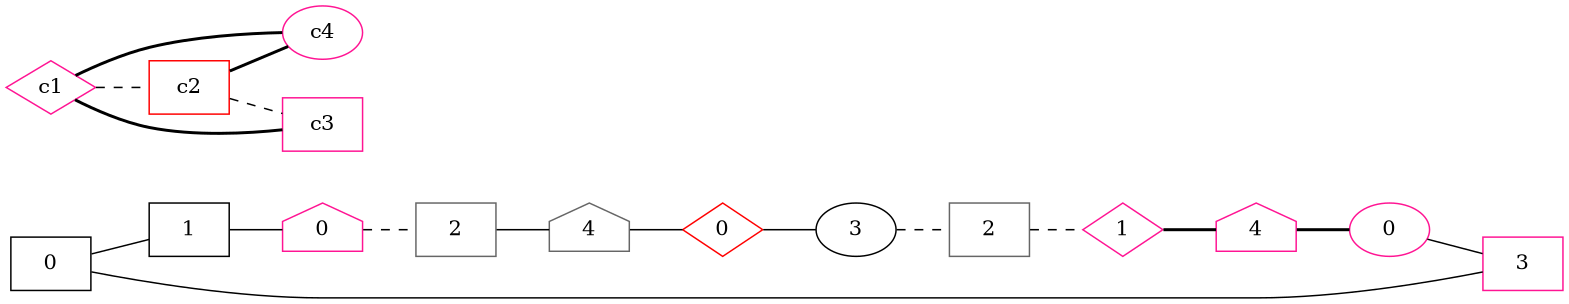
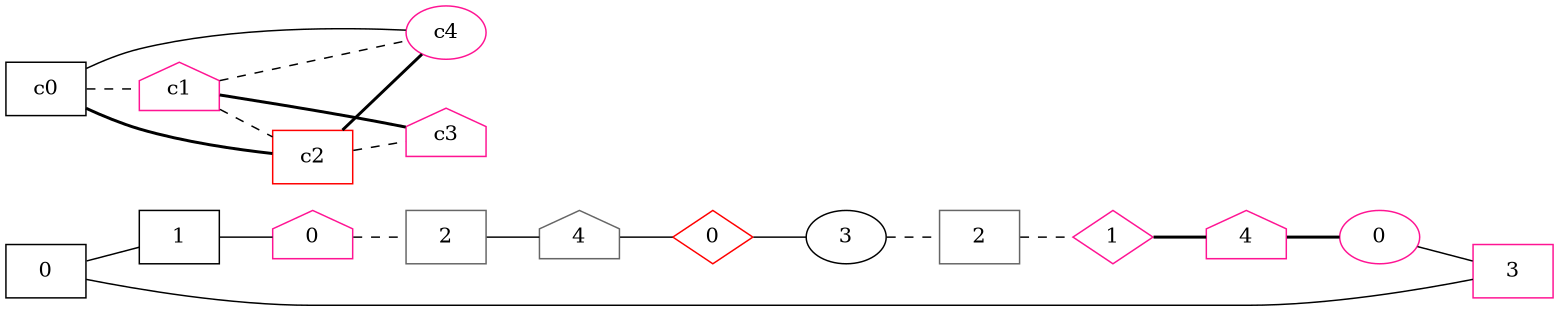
edge "c4" -- "c1": style bold -> dashed
node "c1": shape diamond -> house
node "c0": added
node "c3": shape box -> house
